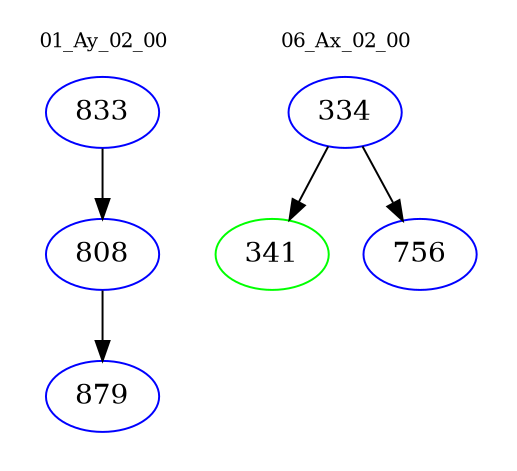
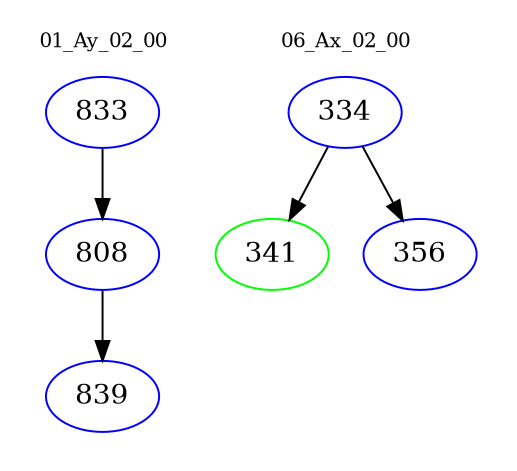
node "756": label "756" -> "356"
node "879": label "879" -> "839"
